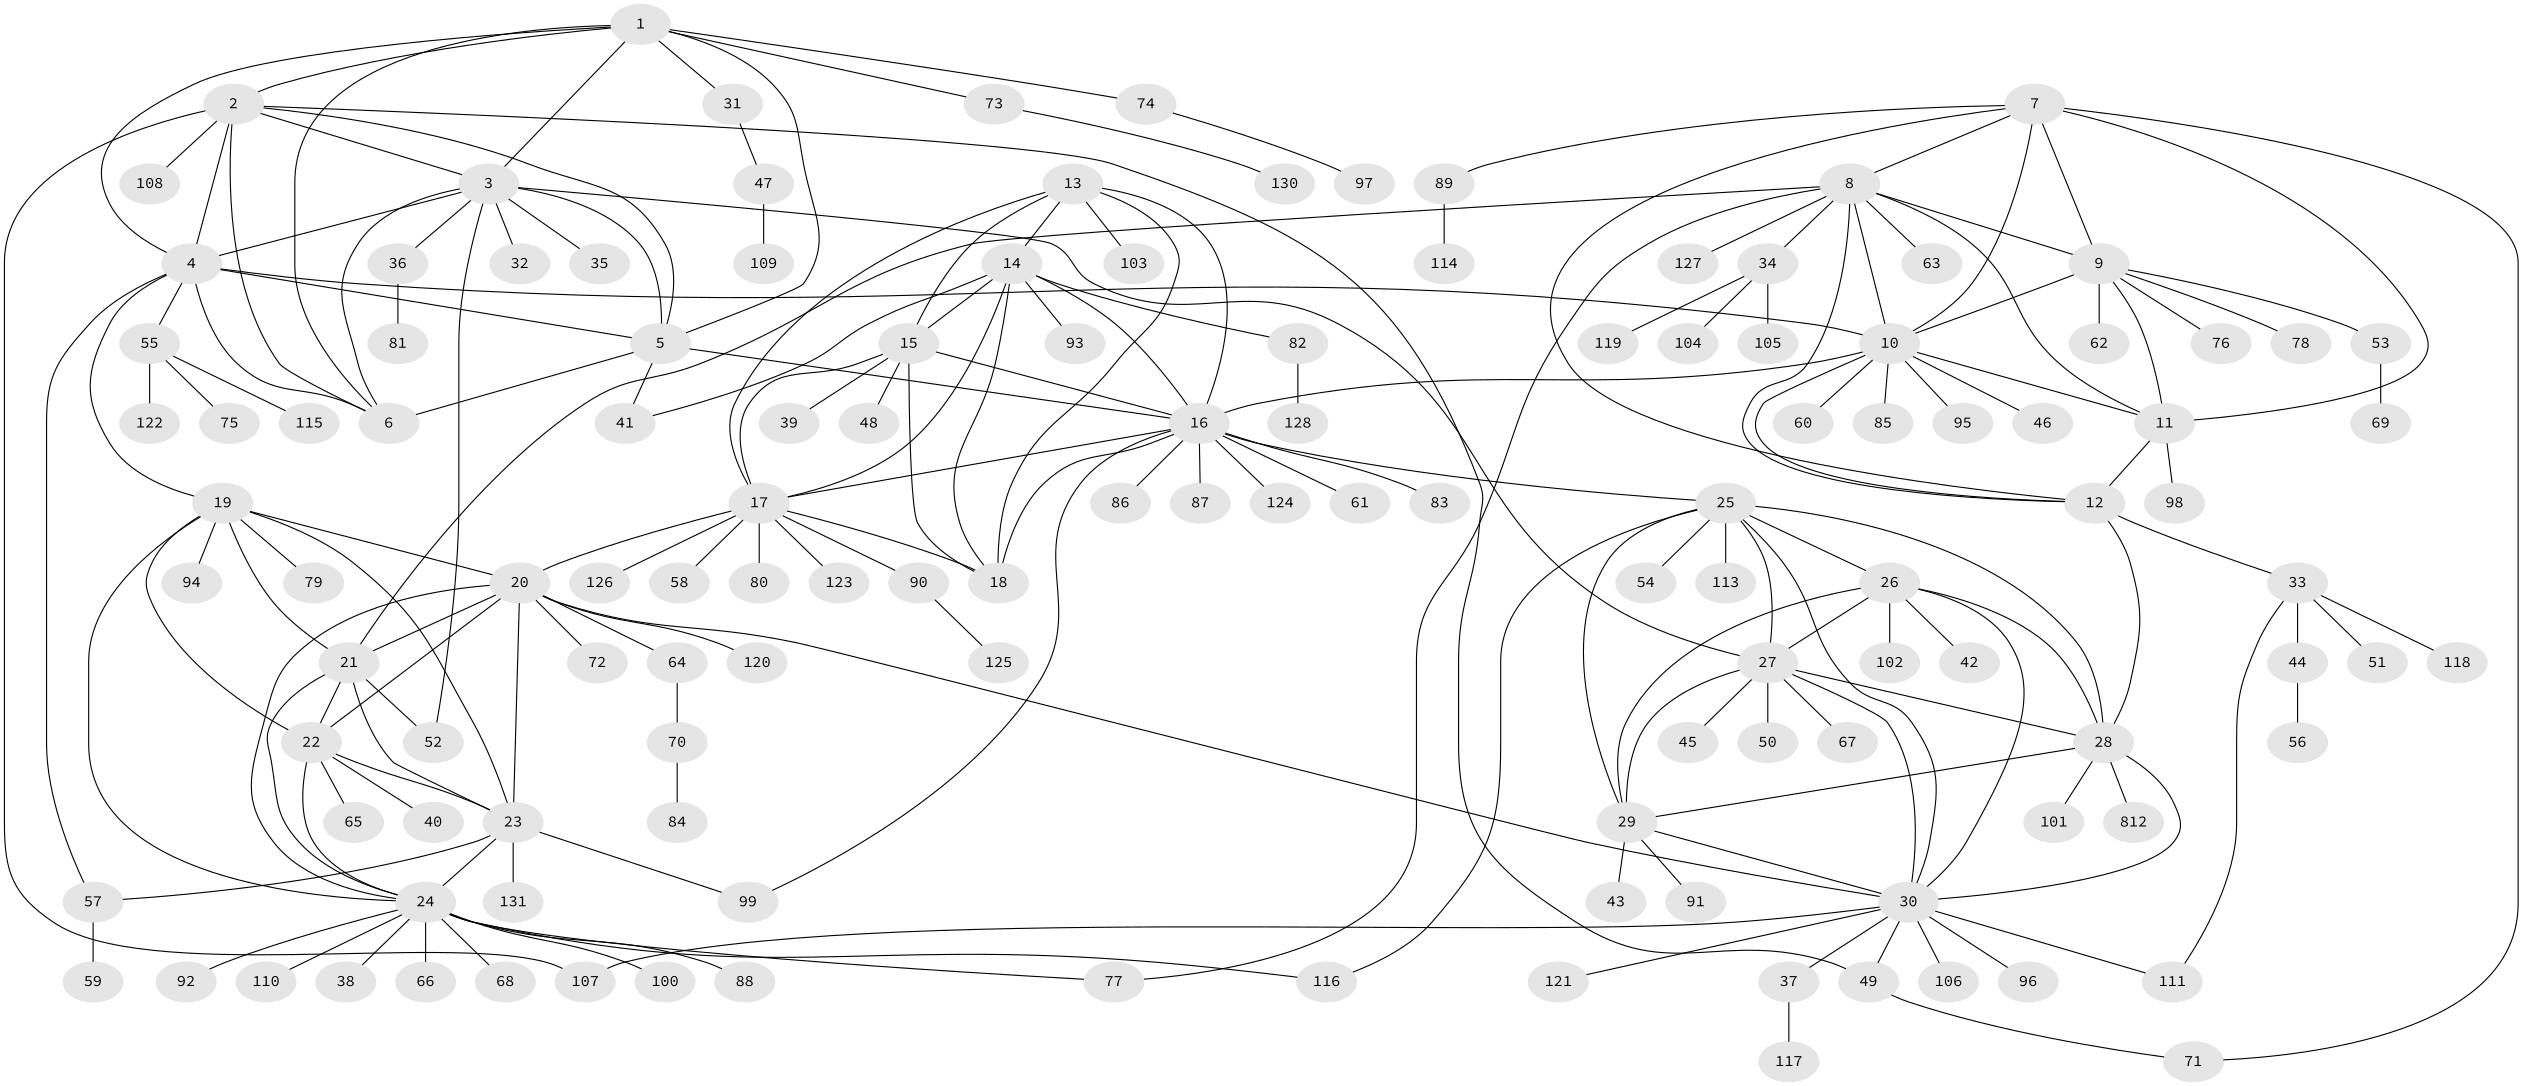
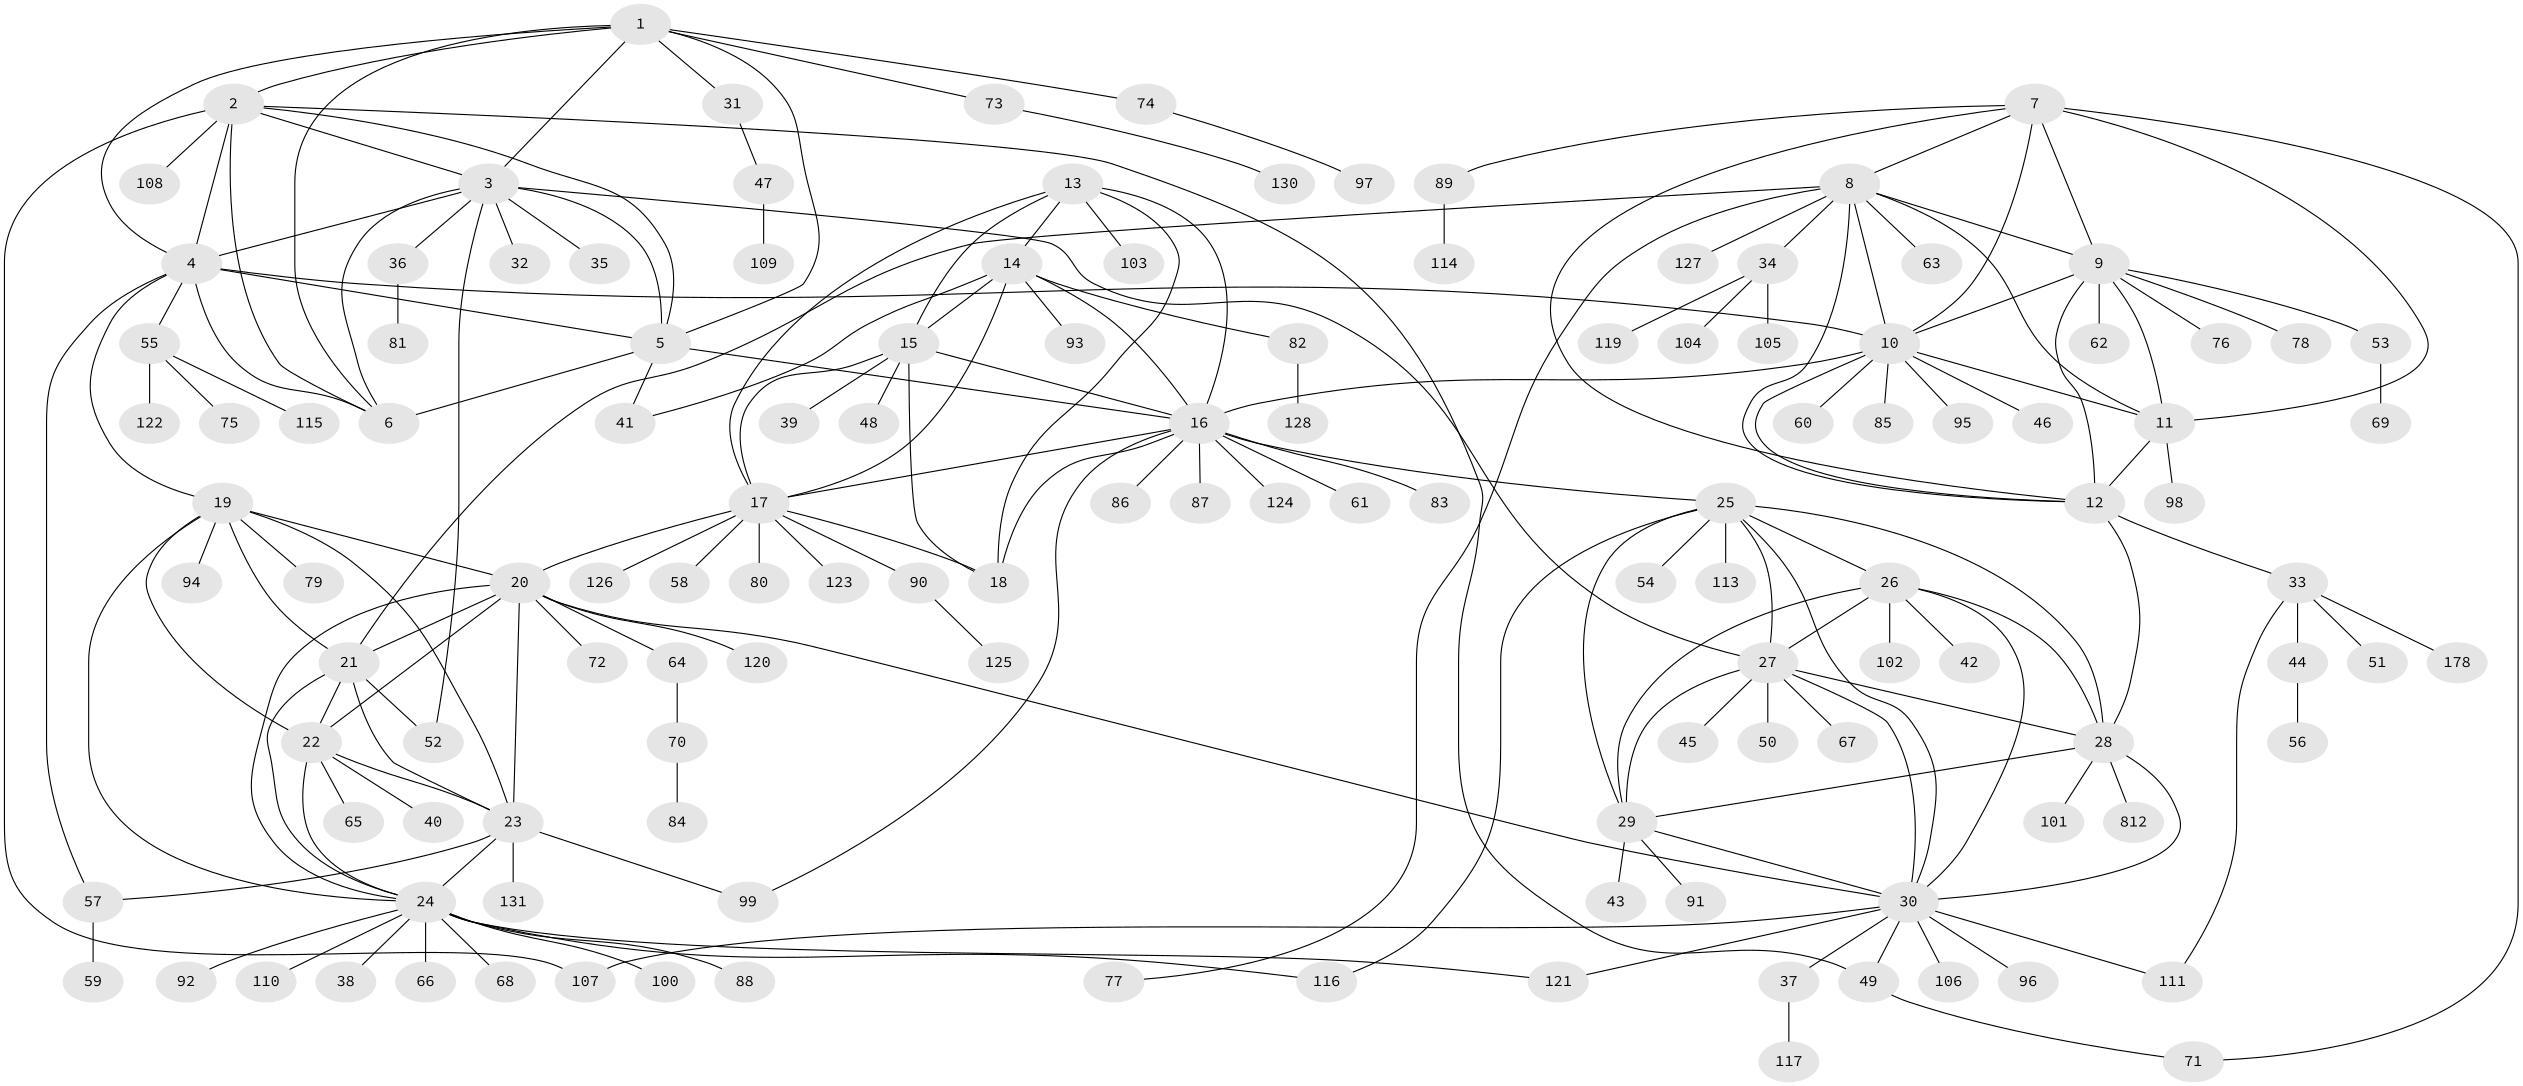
edge "9" -- "12": added
edge "14" -- "18": removed
node "118": label "118" -> "178"
edge "24" -- "77": now "24" -- "121"
